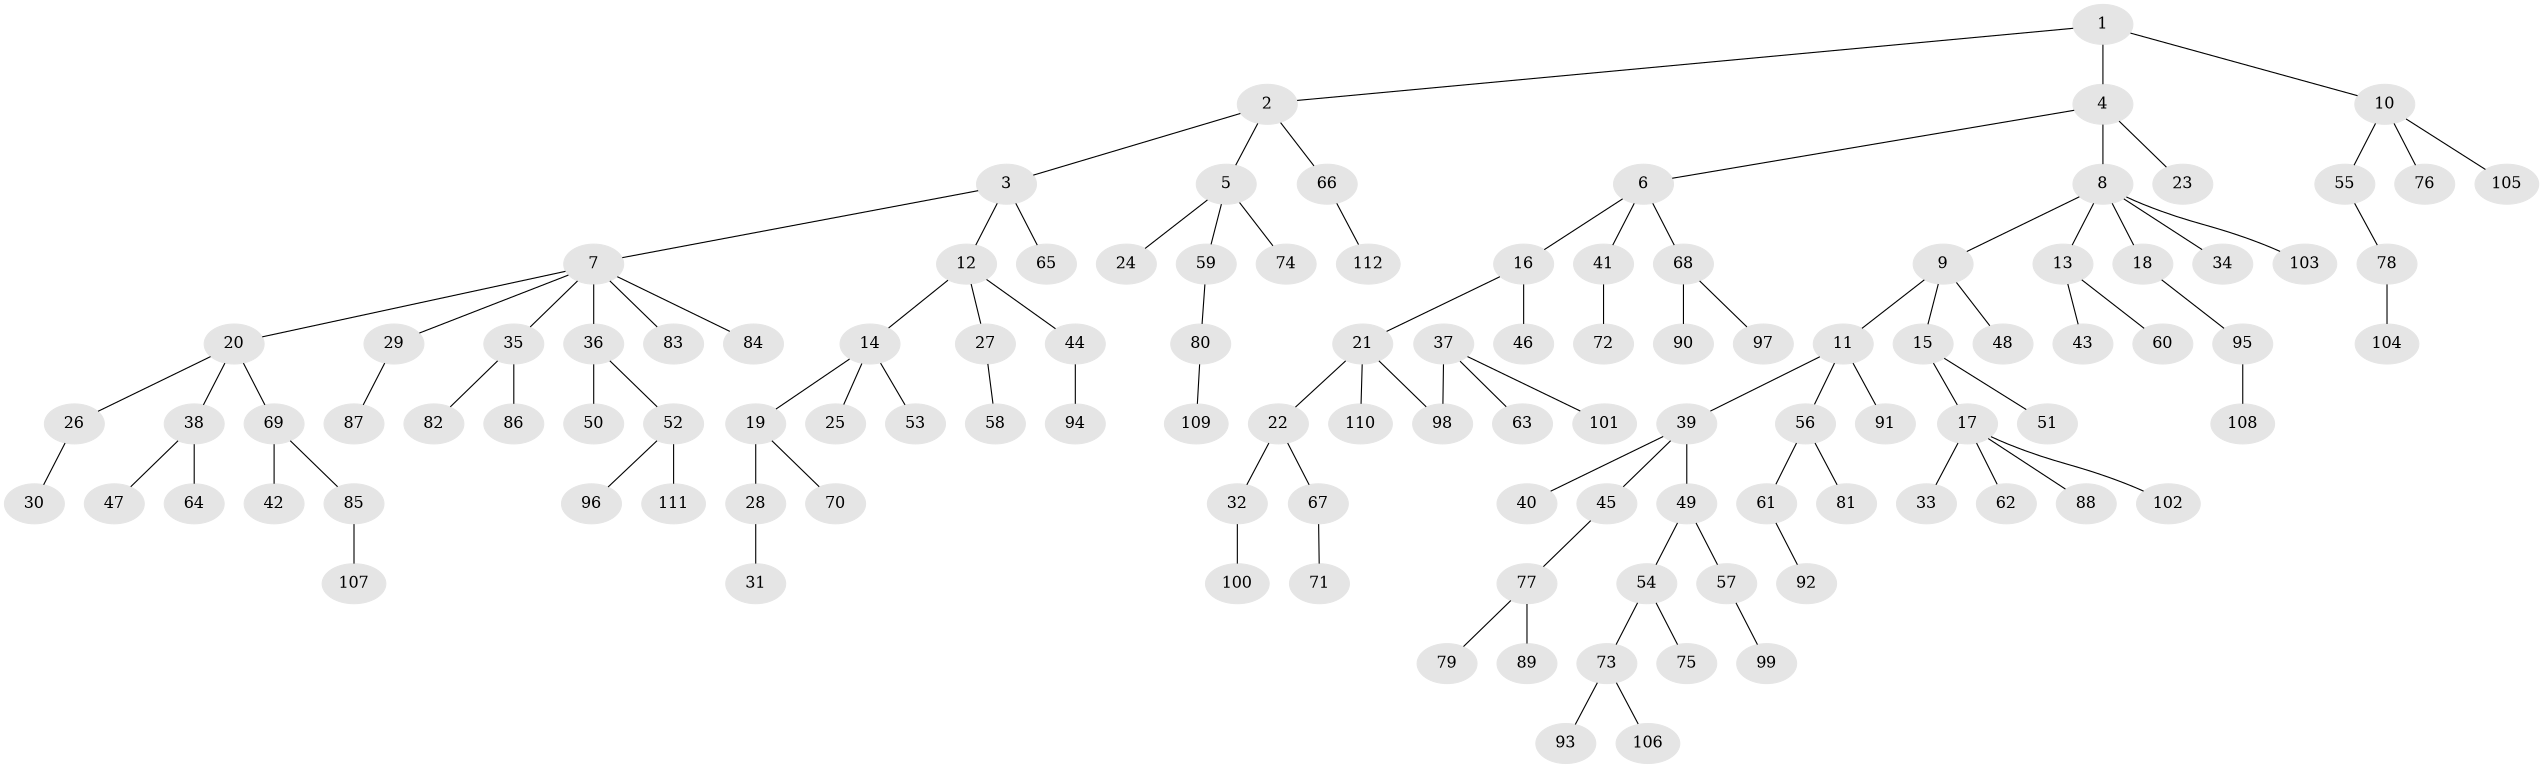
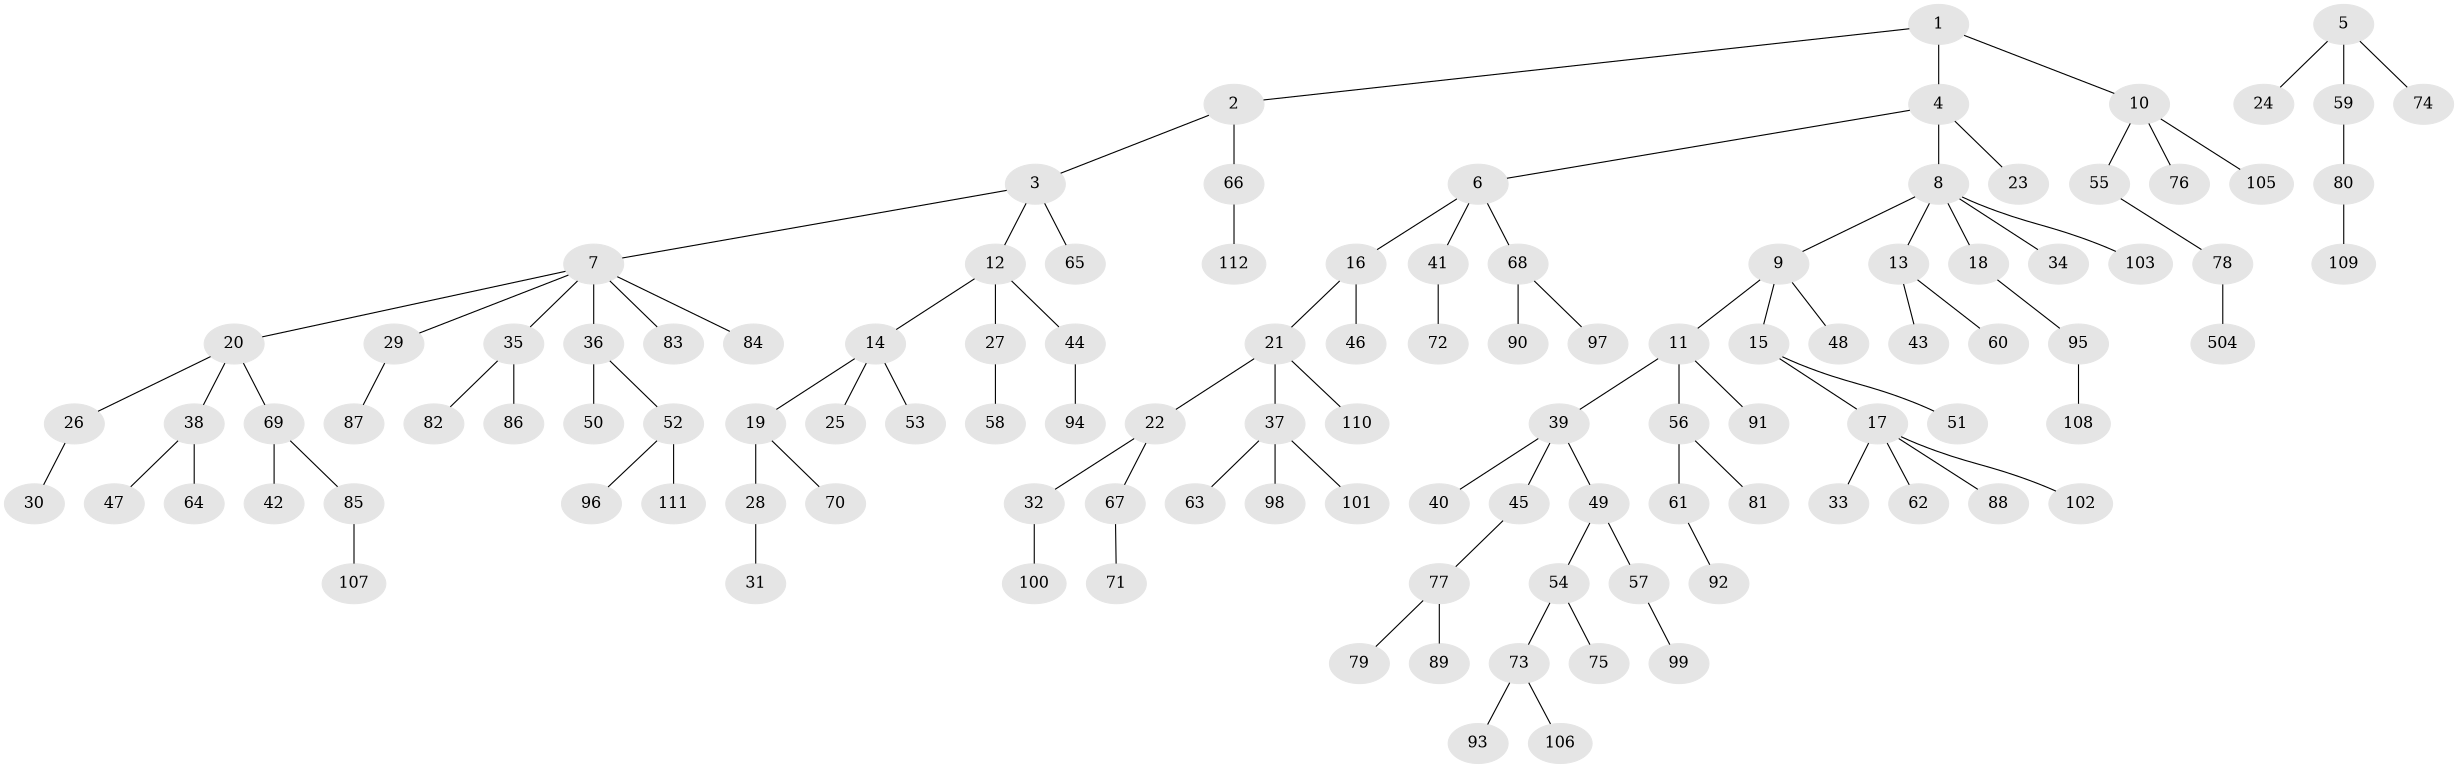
edge "2" -- "5": removed
node "104": label "104" -> "504"
edge "21" -- "98": now "21" -- "37"
